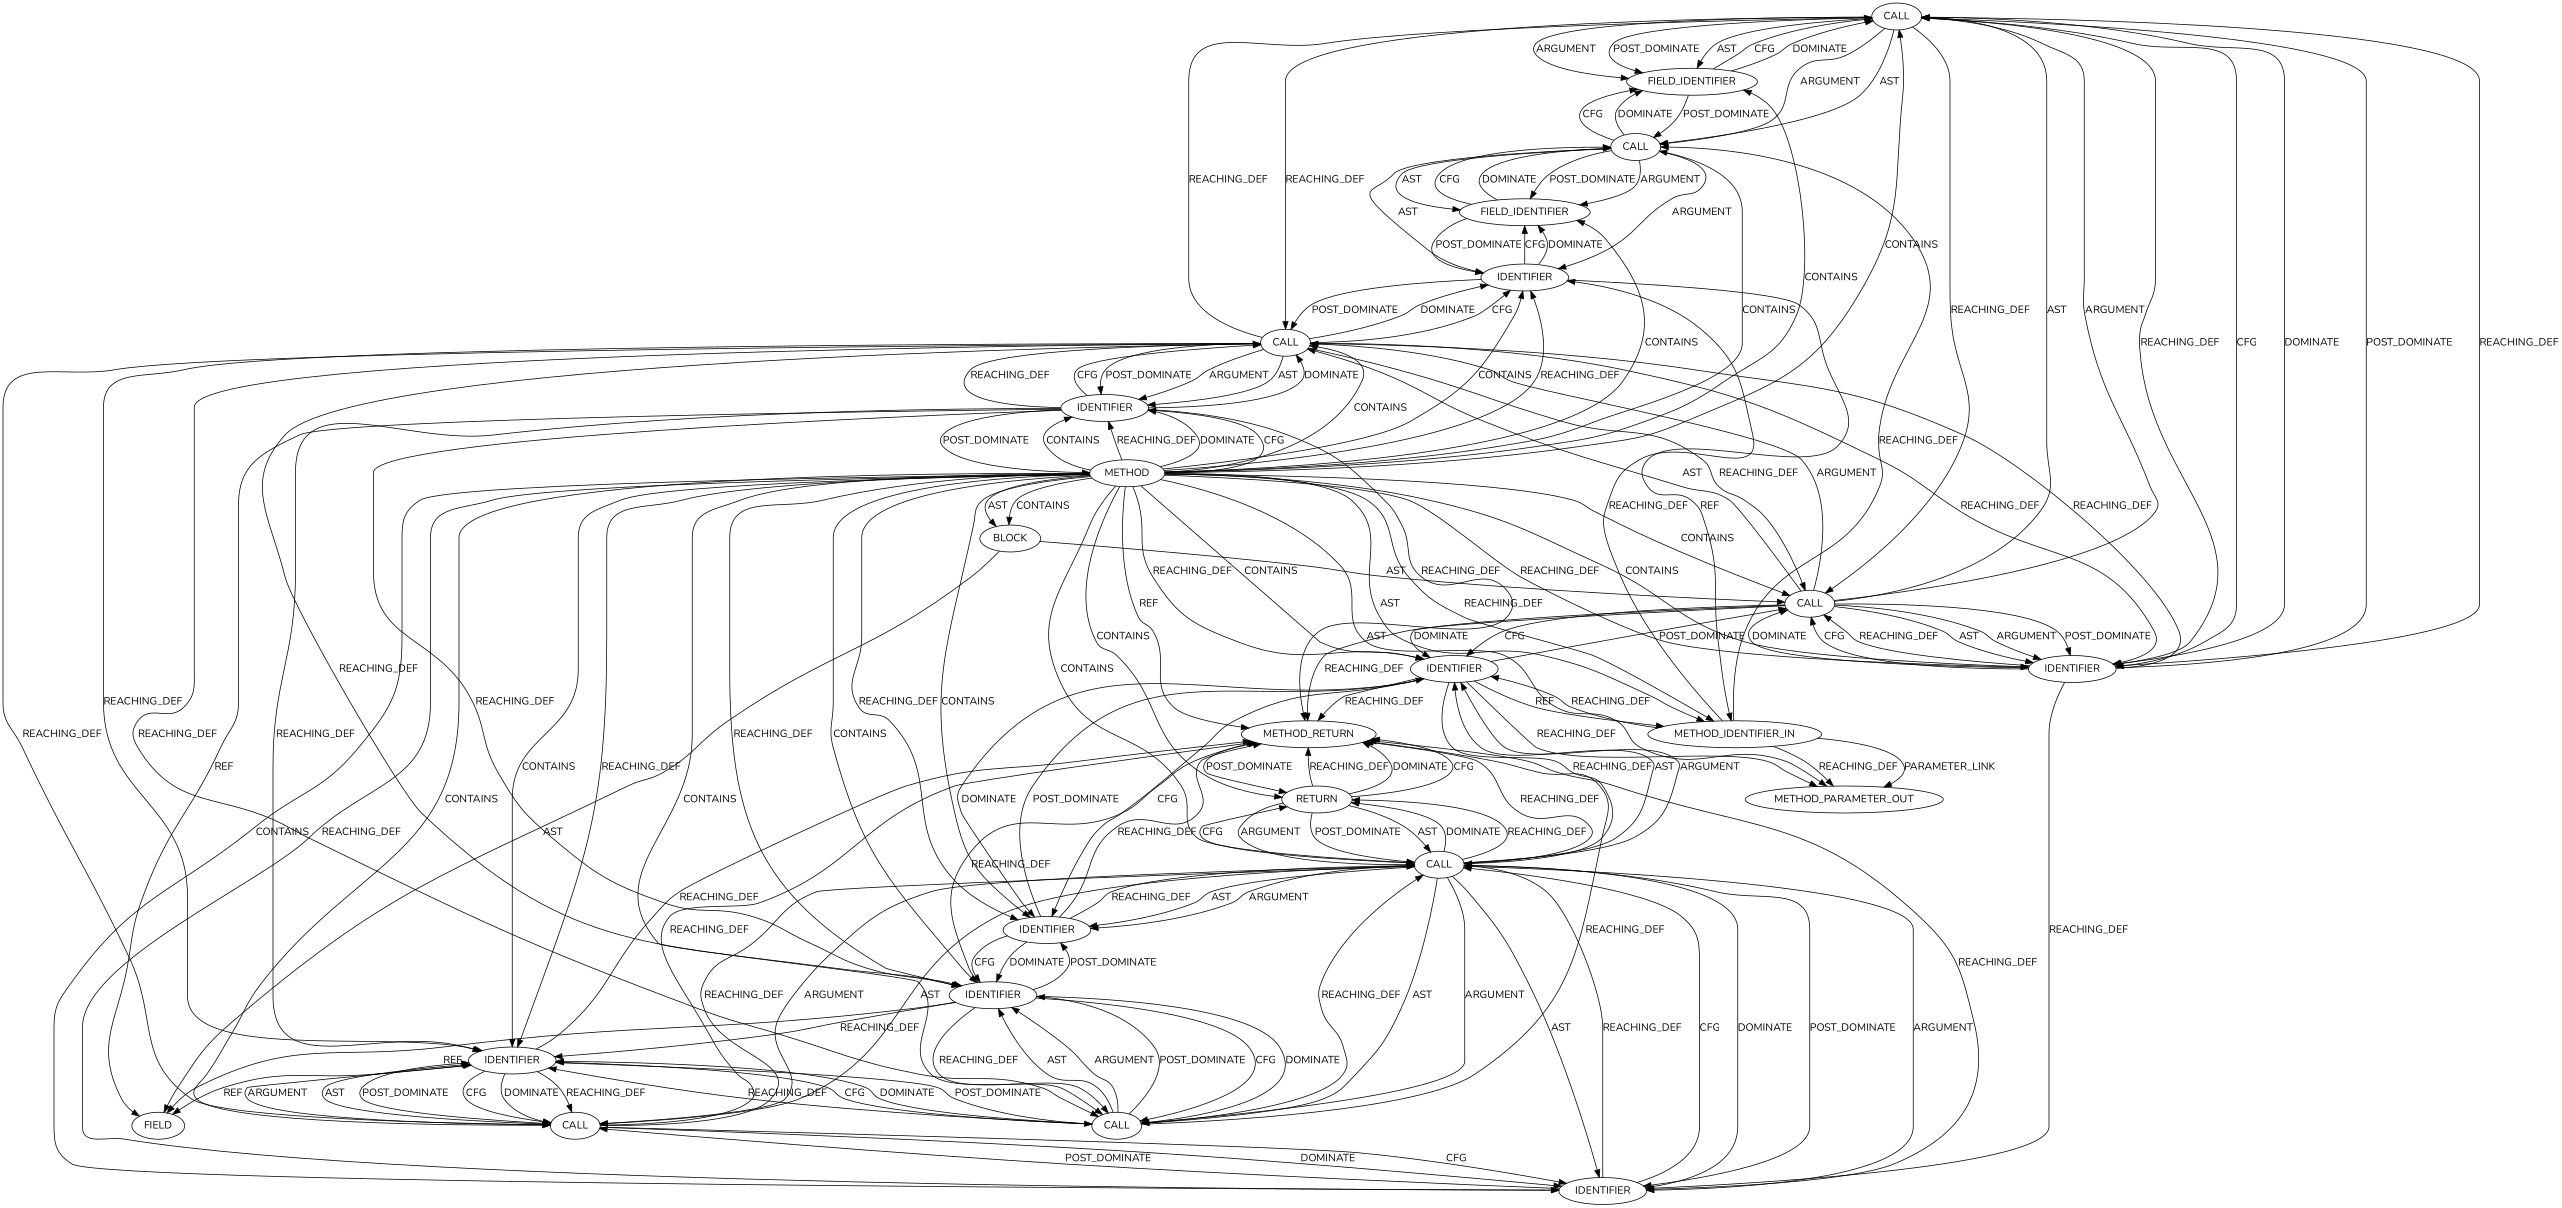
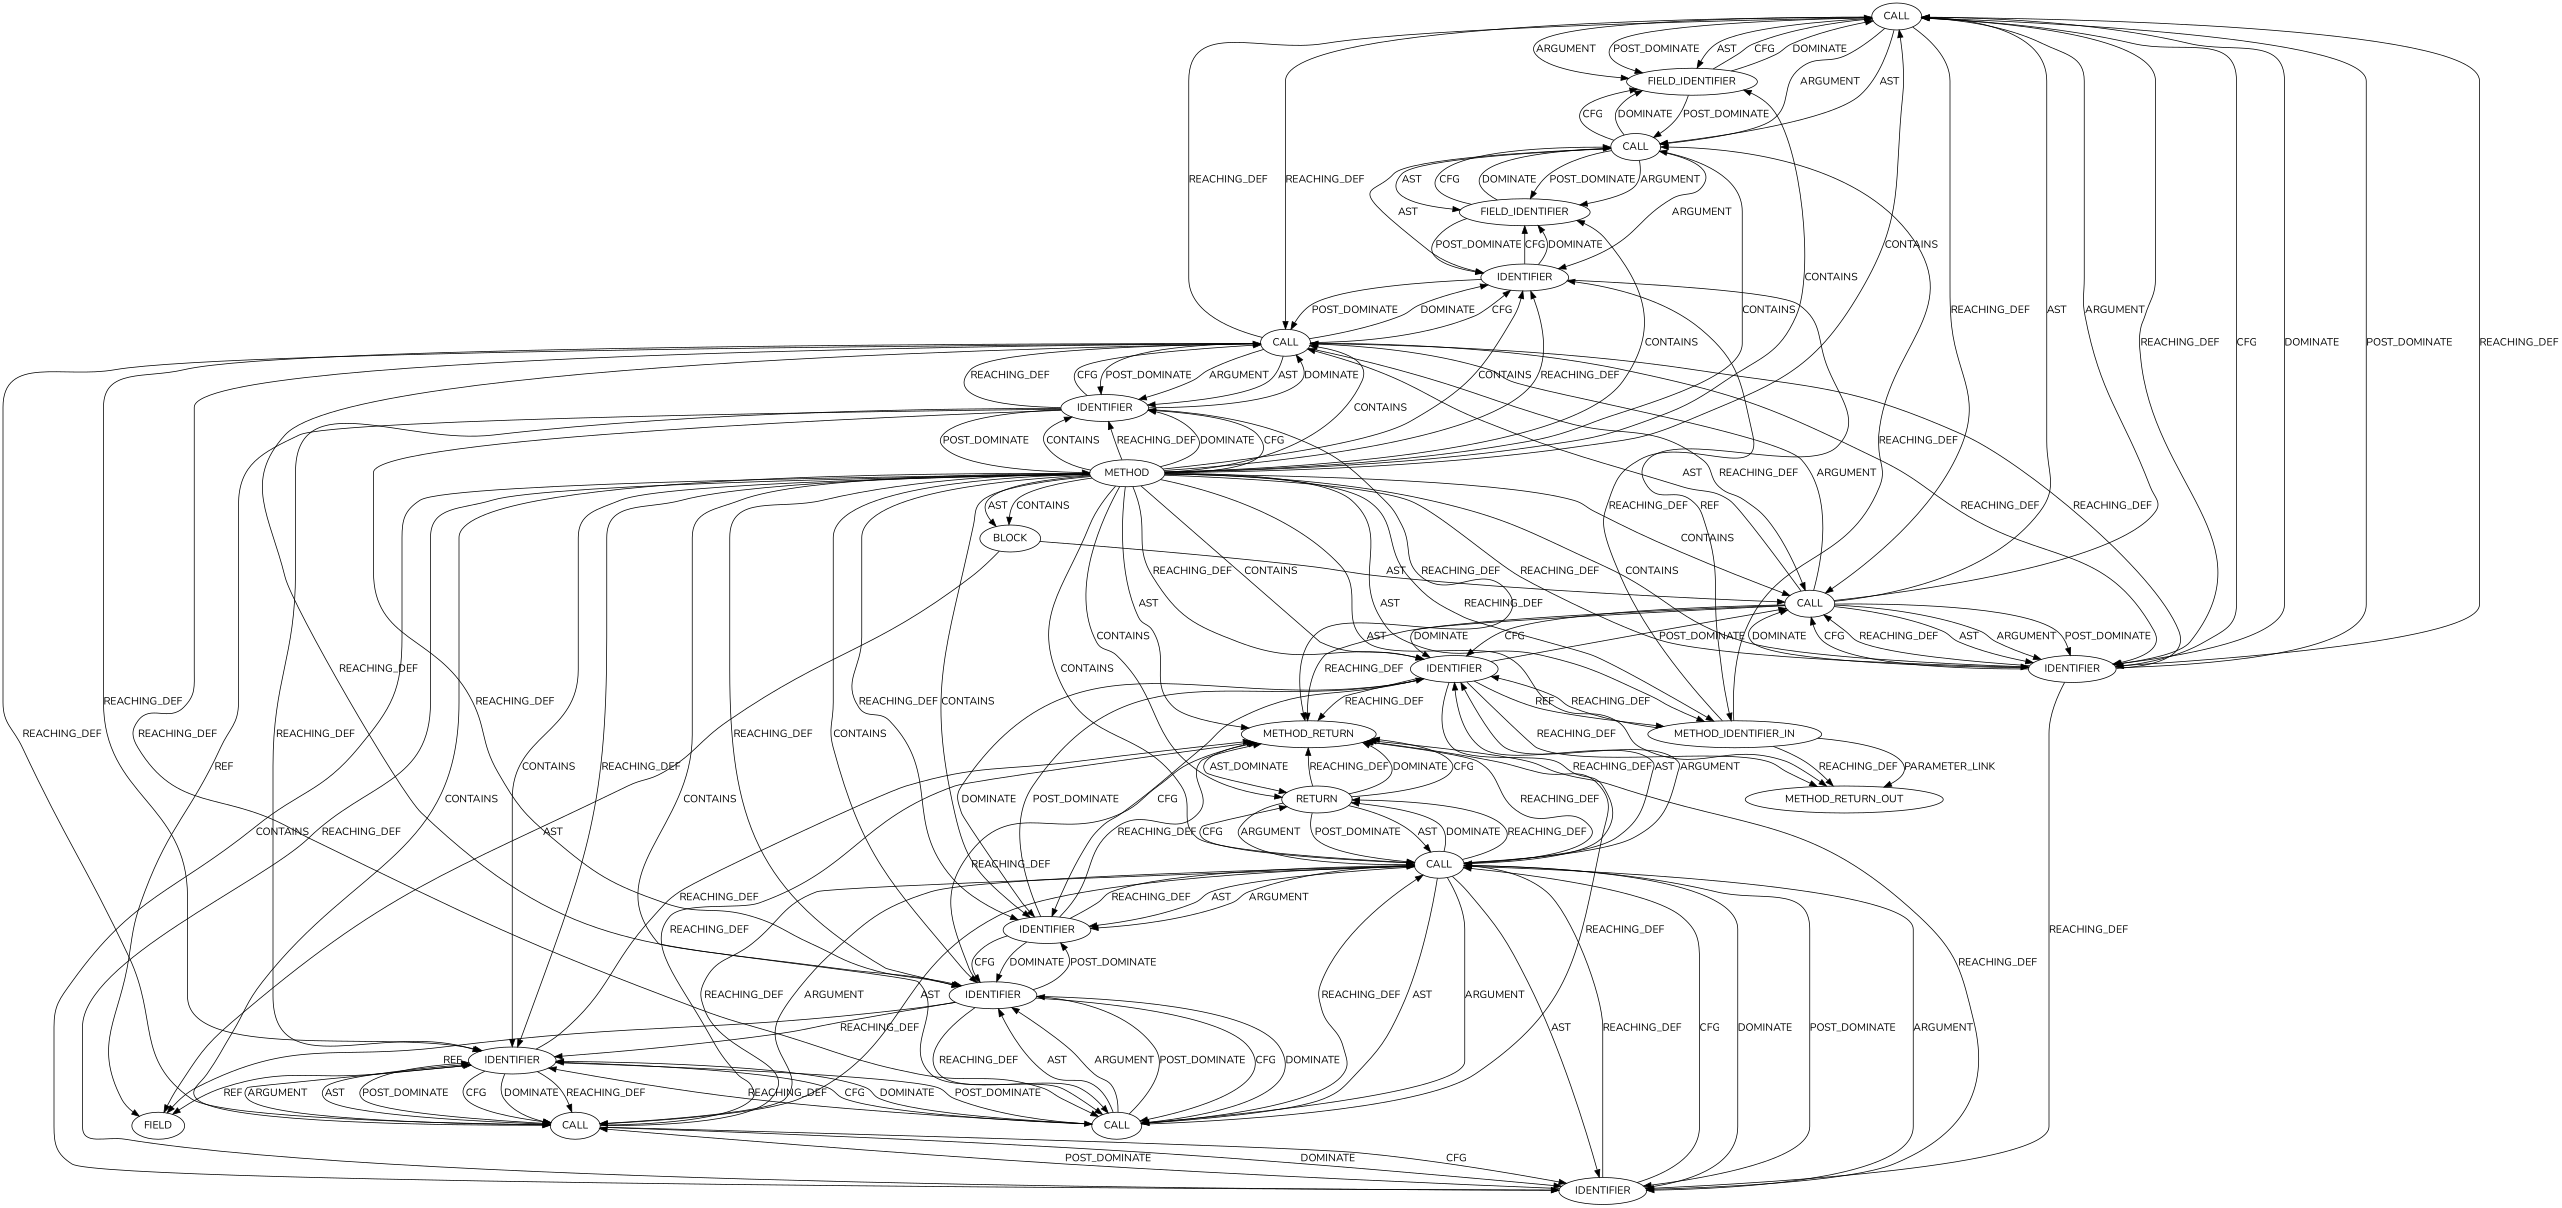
edge "METHOD" -> "METHOD_RETURN": label "REF" -> "AST"
edge "METHOD_RETURN" -> "RETURN": label "POST_DOMINATE" -> "AST_DOMINATE"
node "METHOD_PARAMETER_OUT": label "METHOD_PARAMETER_OUT" -> "METHOD_RETURN_OUT"
